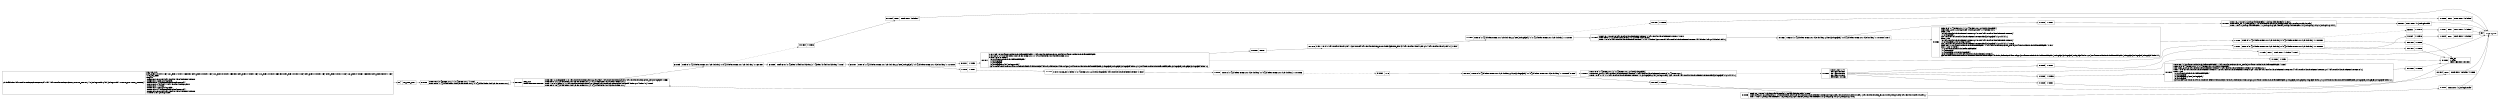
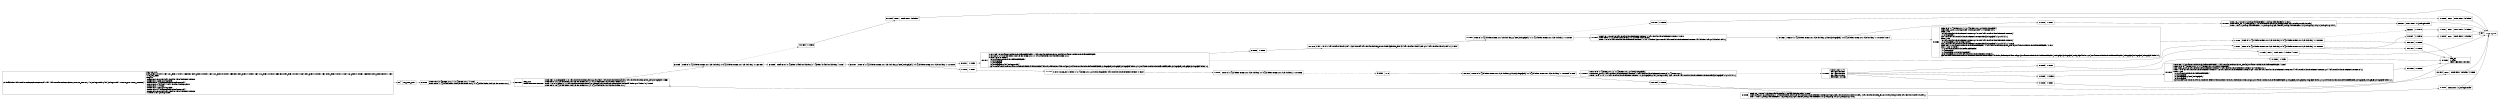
node "94: 0x0045": text "METHOD" -> "SYNTHETIC"
